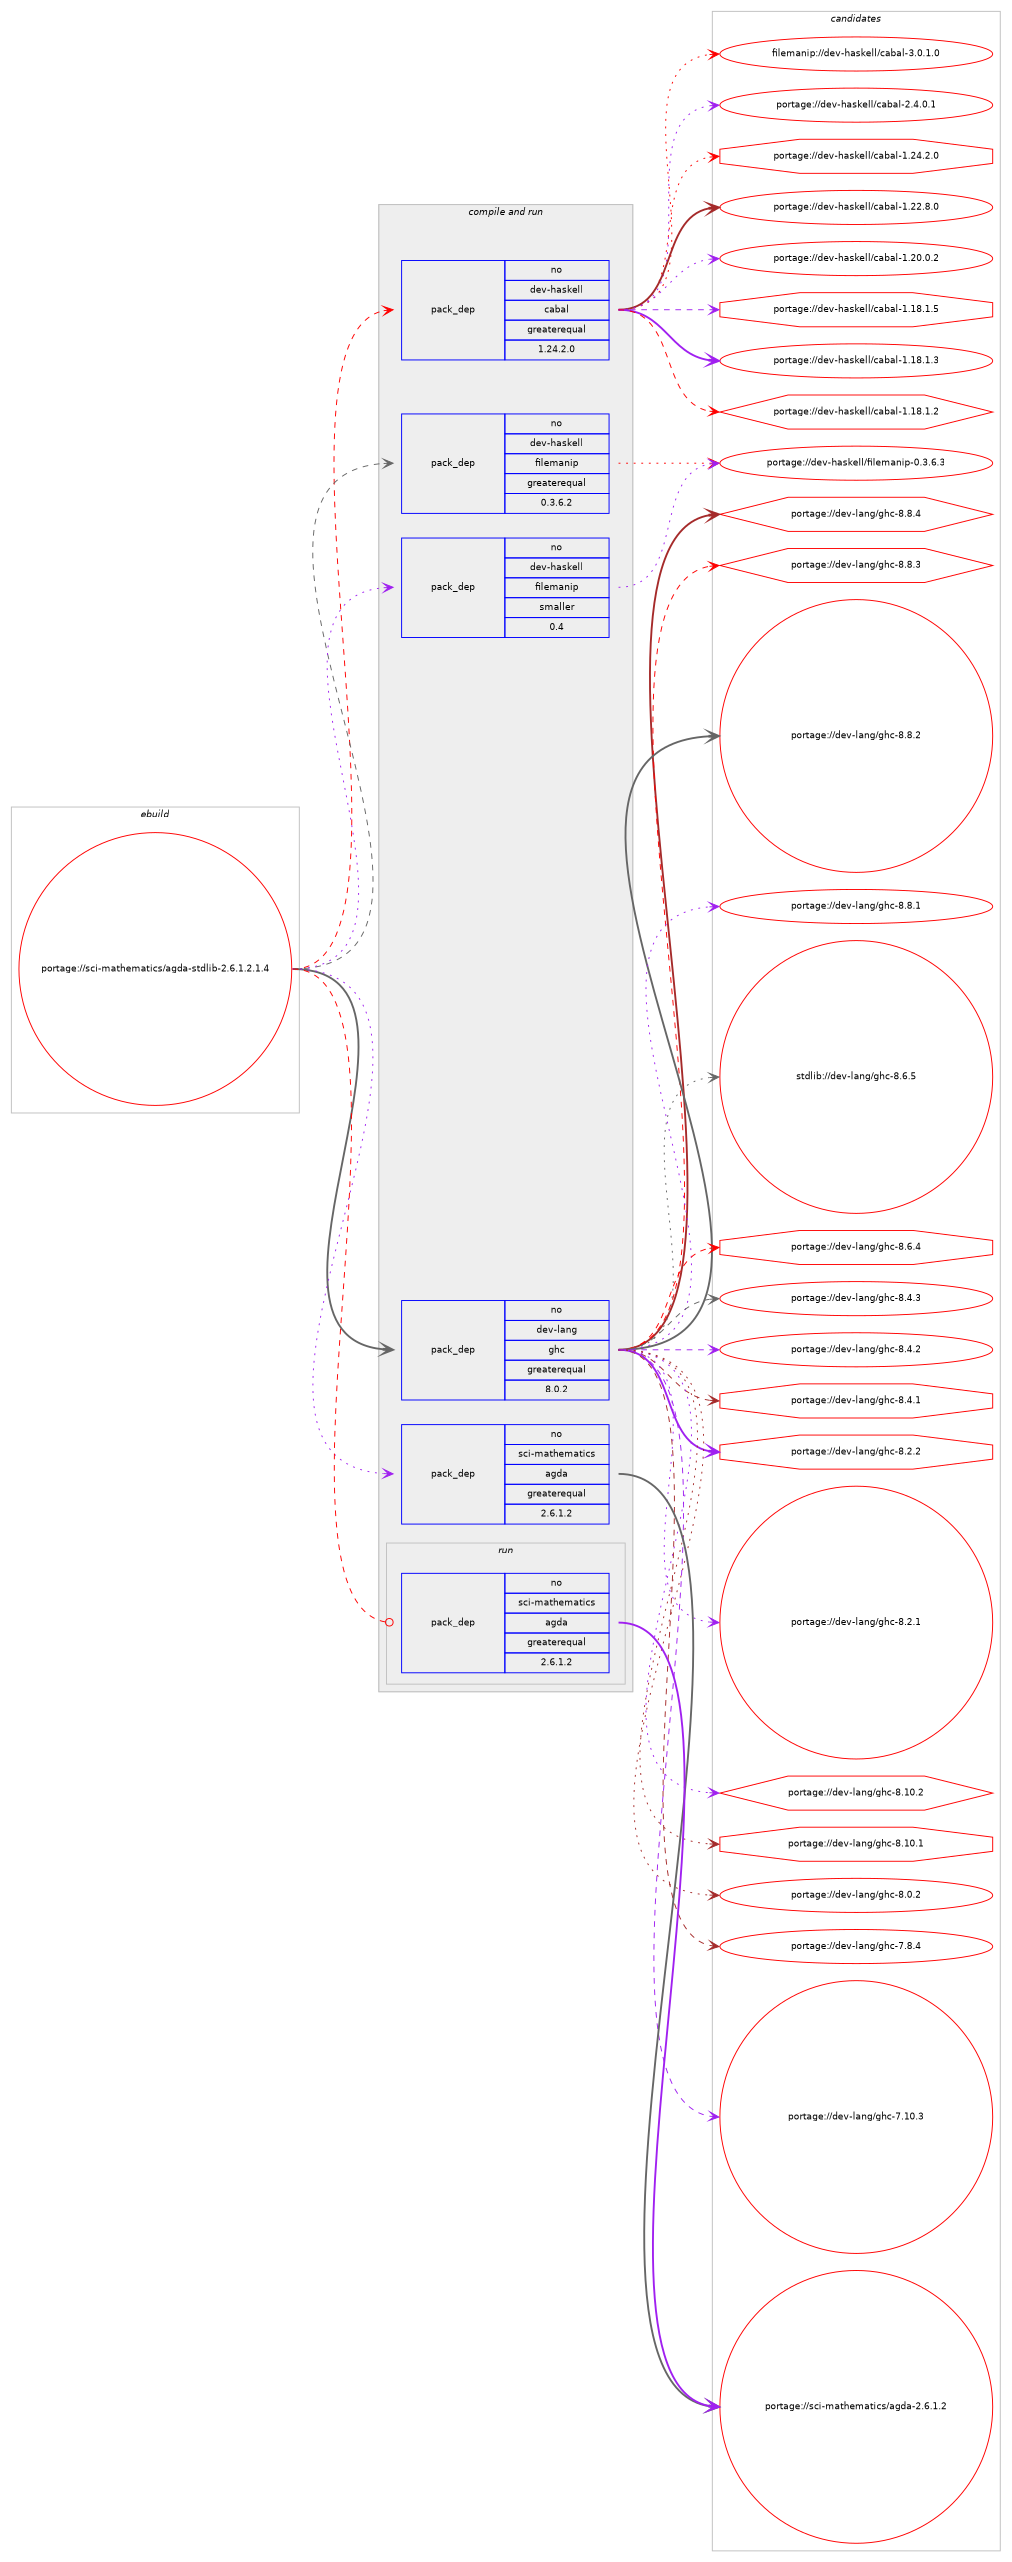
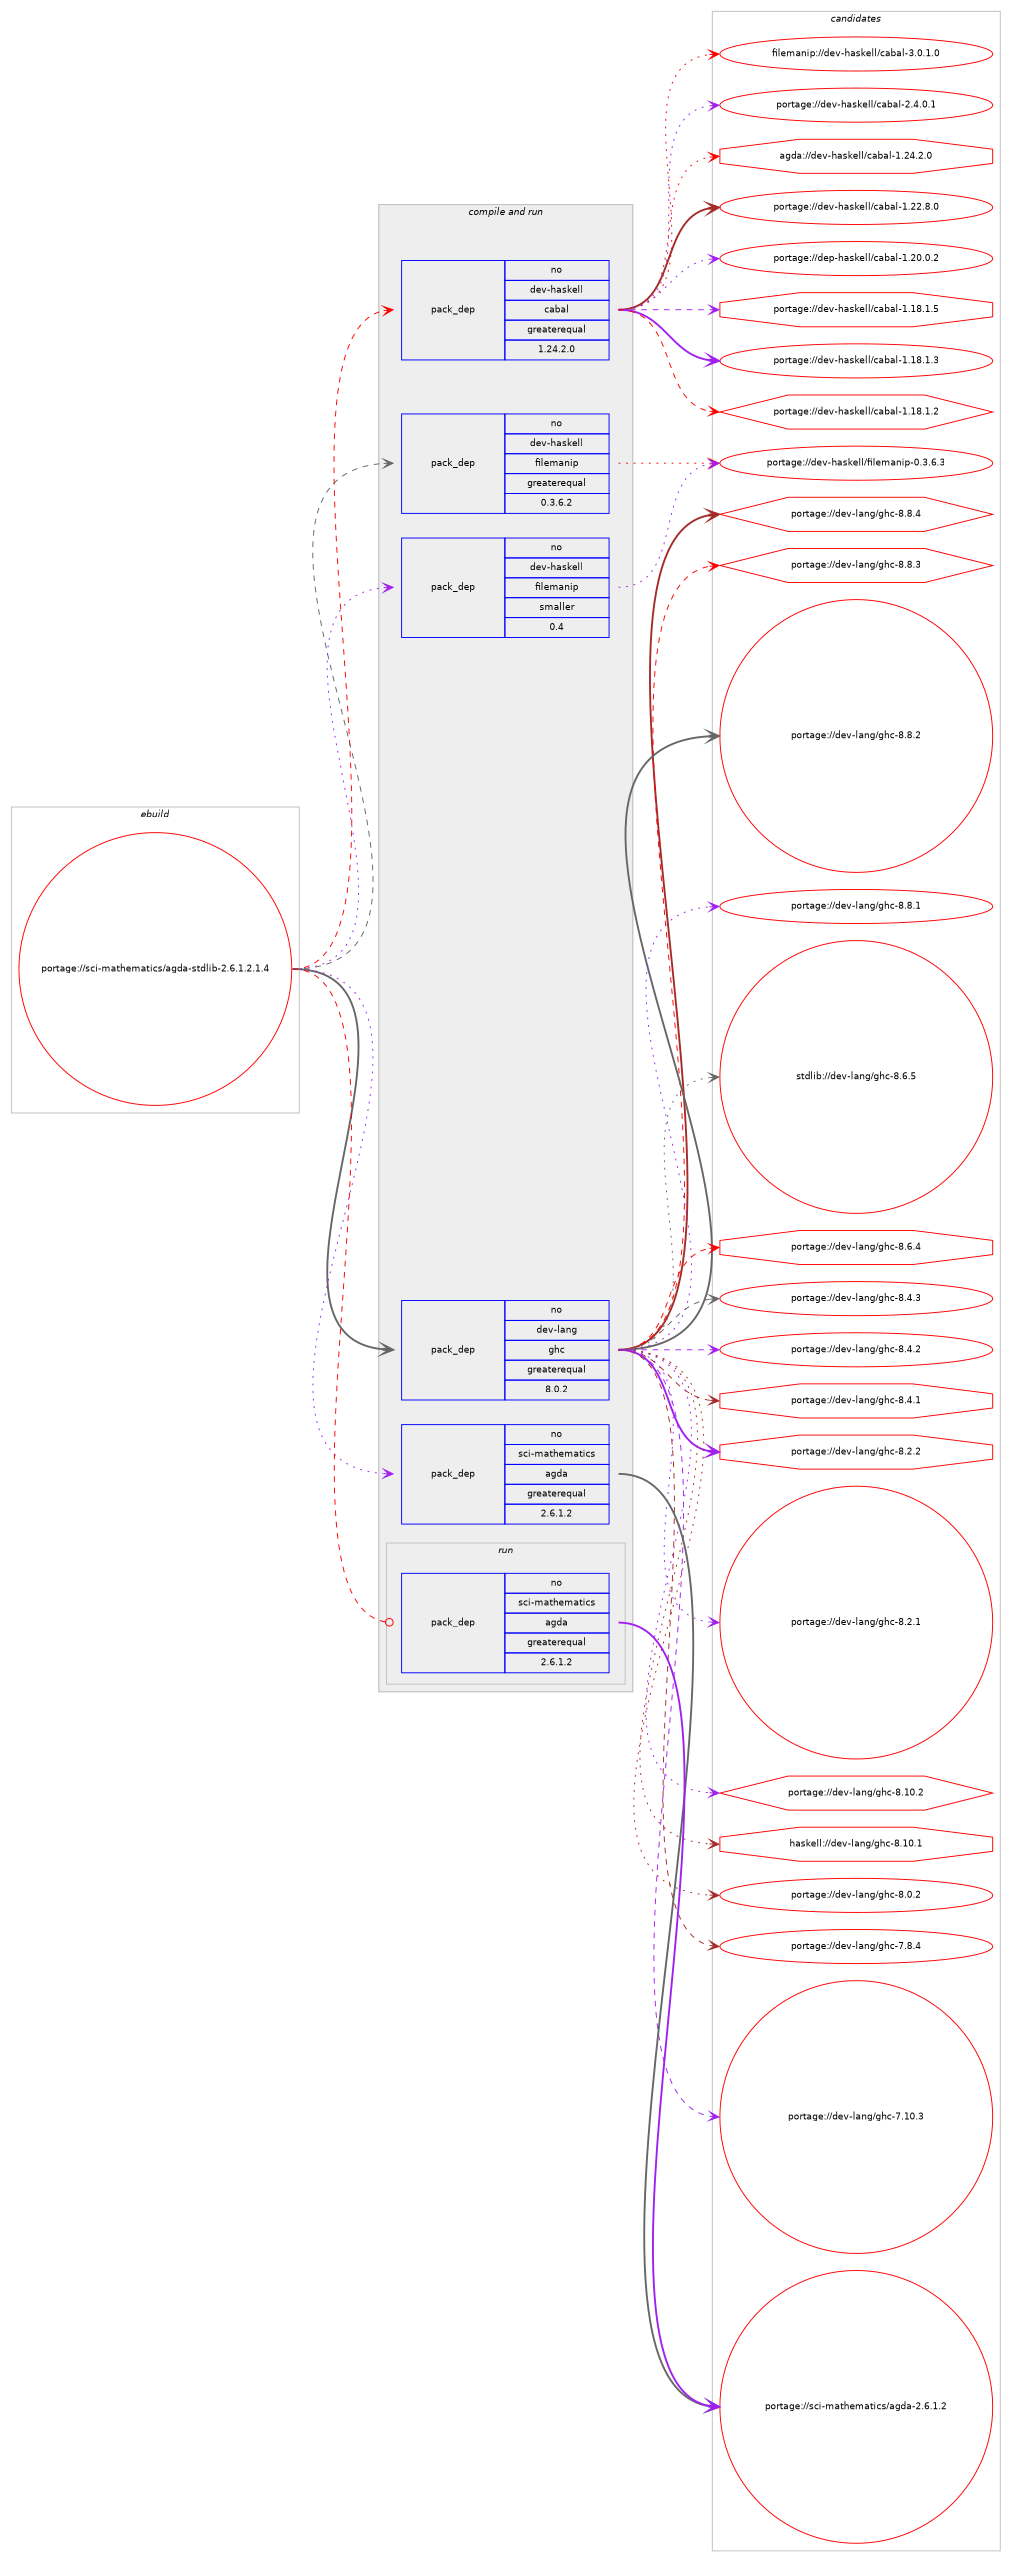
node "portage://dev-haskell/cabal-1.24.2.0": label "portage://dev-haskell/cabal-1.24.2.0" -> "agda://dev-haskell/cabal-1.24.2.0"
node "portage://dev-haskell/cabal-1.20.0.2": label "portage://dev-haskell/cabal-1.20.0.2" -> "portage://dep-haskell/cabal-1.20.0.2"
node "portage://dev-lang/ghc-8.10.1": label "portage://dev-lang/ghc-8.10.1" -> "haskell://dev-lang/ghc-8.10.1"
